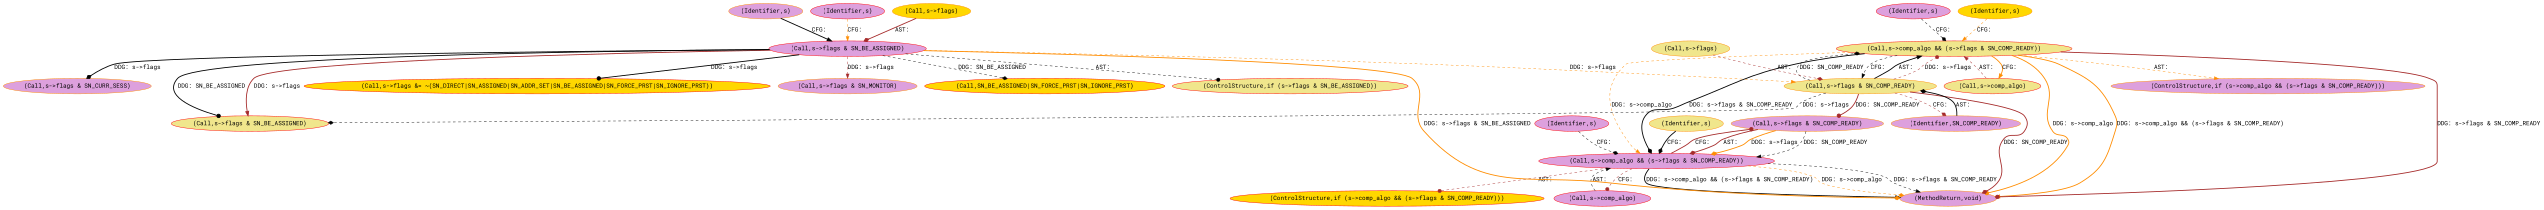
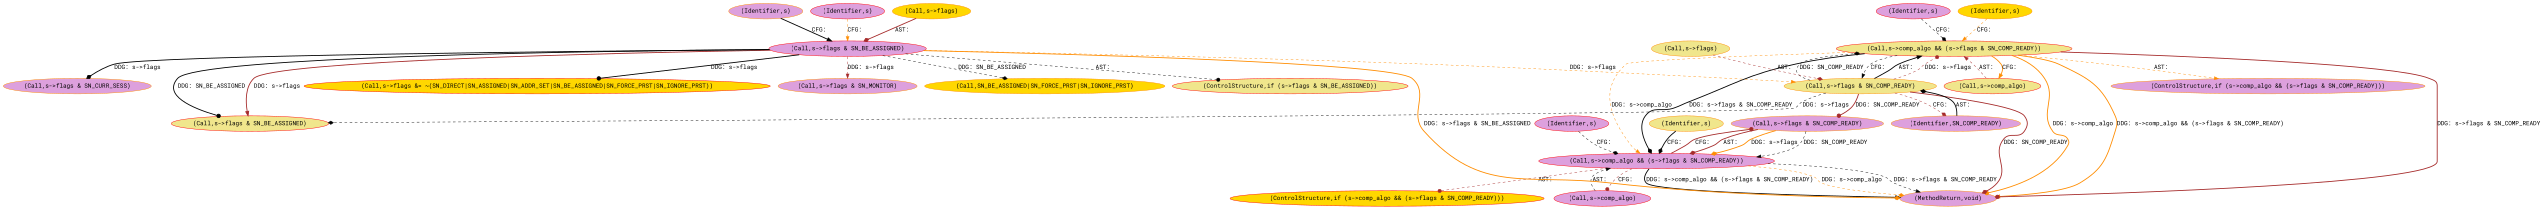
node "(Call,SN_BE_ASSIGNED|SN_FORCE_PRST|SN_IGNORE_PRST)": color red -> darkorange
